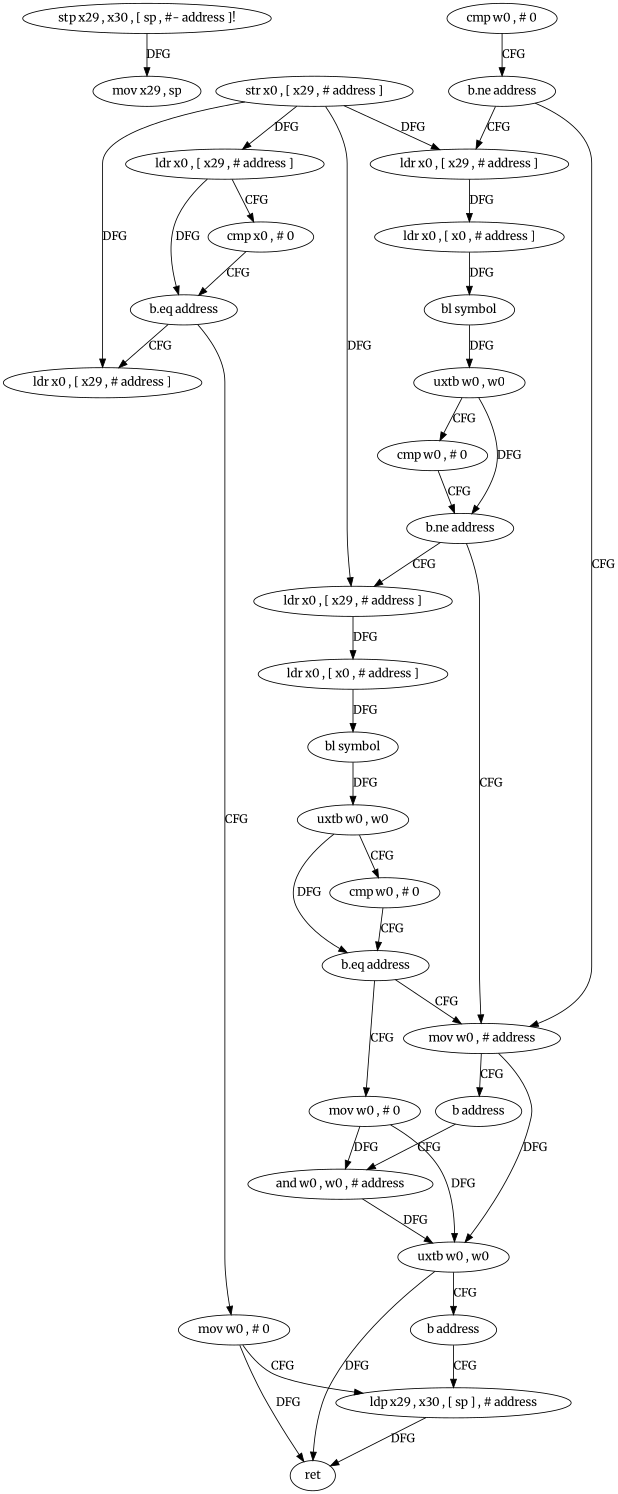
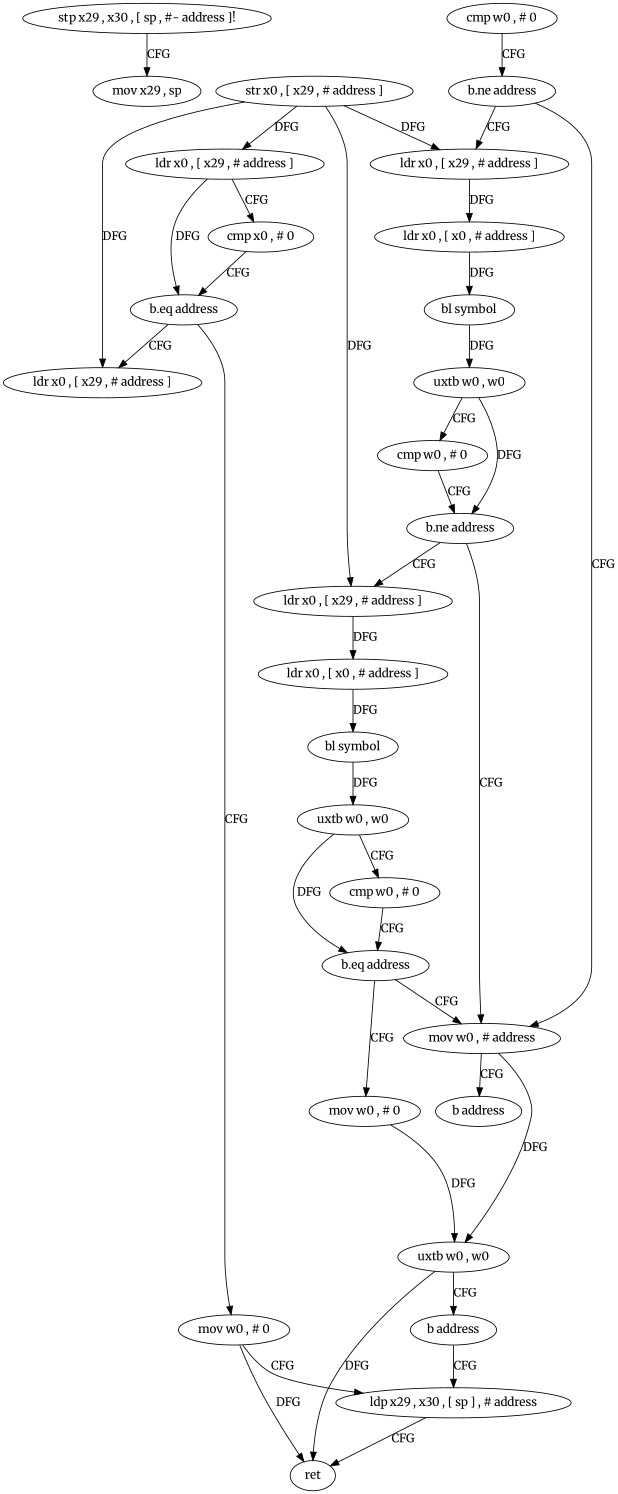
edge "stp x29 , x30 , [ sp , #- address ]!" -> "mov x29 , sp": label "DFG" -> "CFG"
node "and w0 , w0 , # address": removed
edge "ldp x29 , x30 , [ sp ] , # address" -> "ret": label "DFG" -> "CFG"
